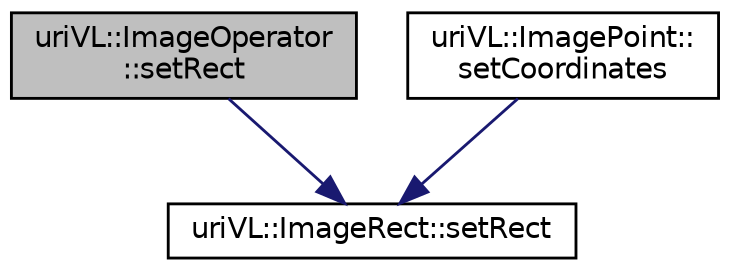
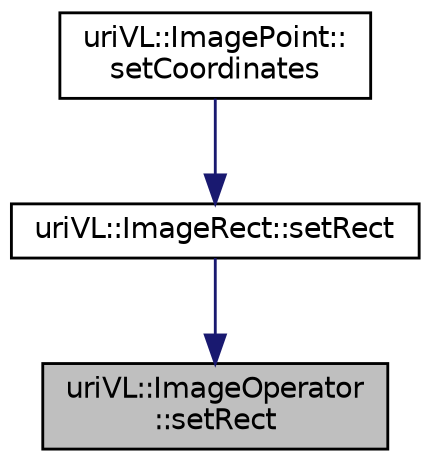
edge "uriVL::ImageOperator ::setRect" -> "uriVL::ImageRect::setRect": reversed
